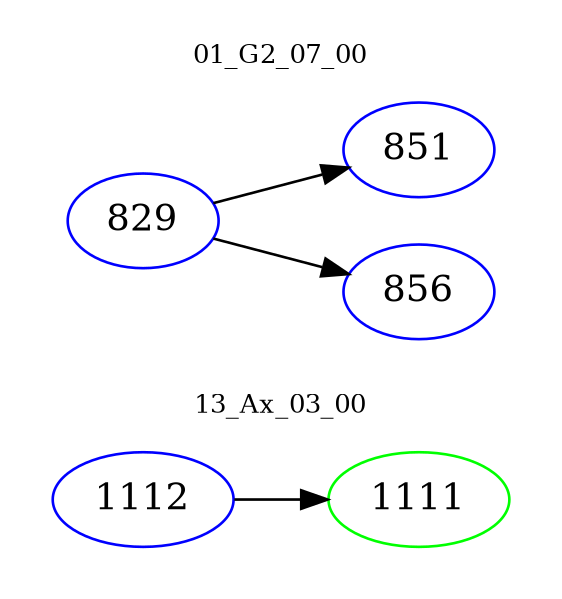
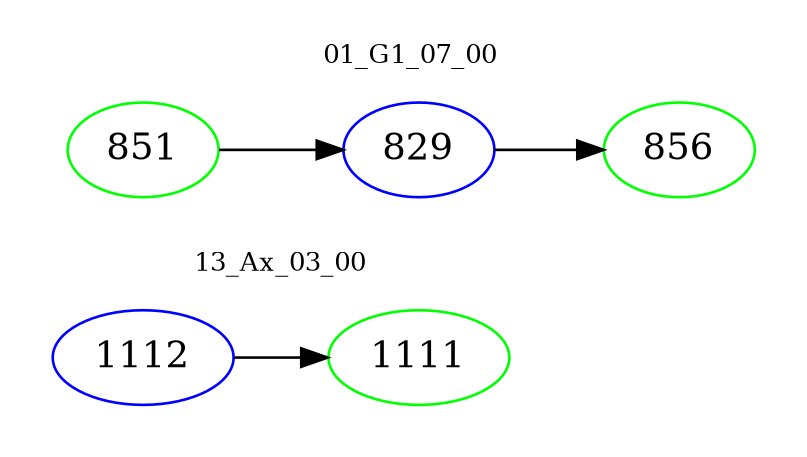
cluster "01_G2_07_00": label "01_G2_07_00" -> "01_G1_07_00"
node "851": color blue -> green
edge "829" -> "851": reversed
node "856": color blue -> green
